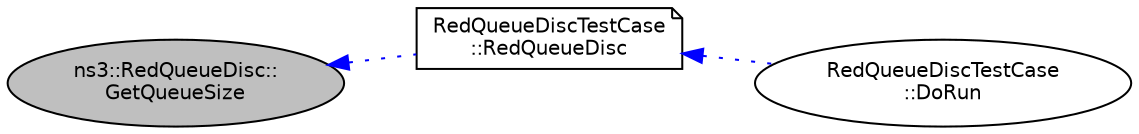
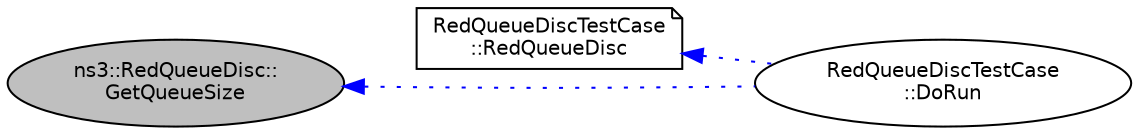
edge "RedQueueDiscTestCase ::RedQueueDisc" -> "ns3::RedQueueDisc:: GetQueueSize": now "RedQueueDiscTestCase ::DoRun" -> "ns3::RedQueueDisc:: GetQueueSize"
